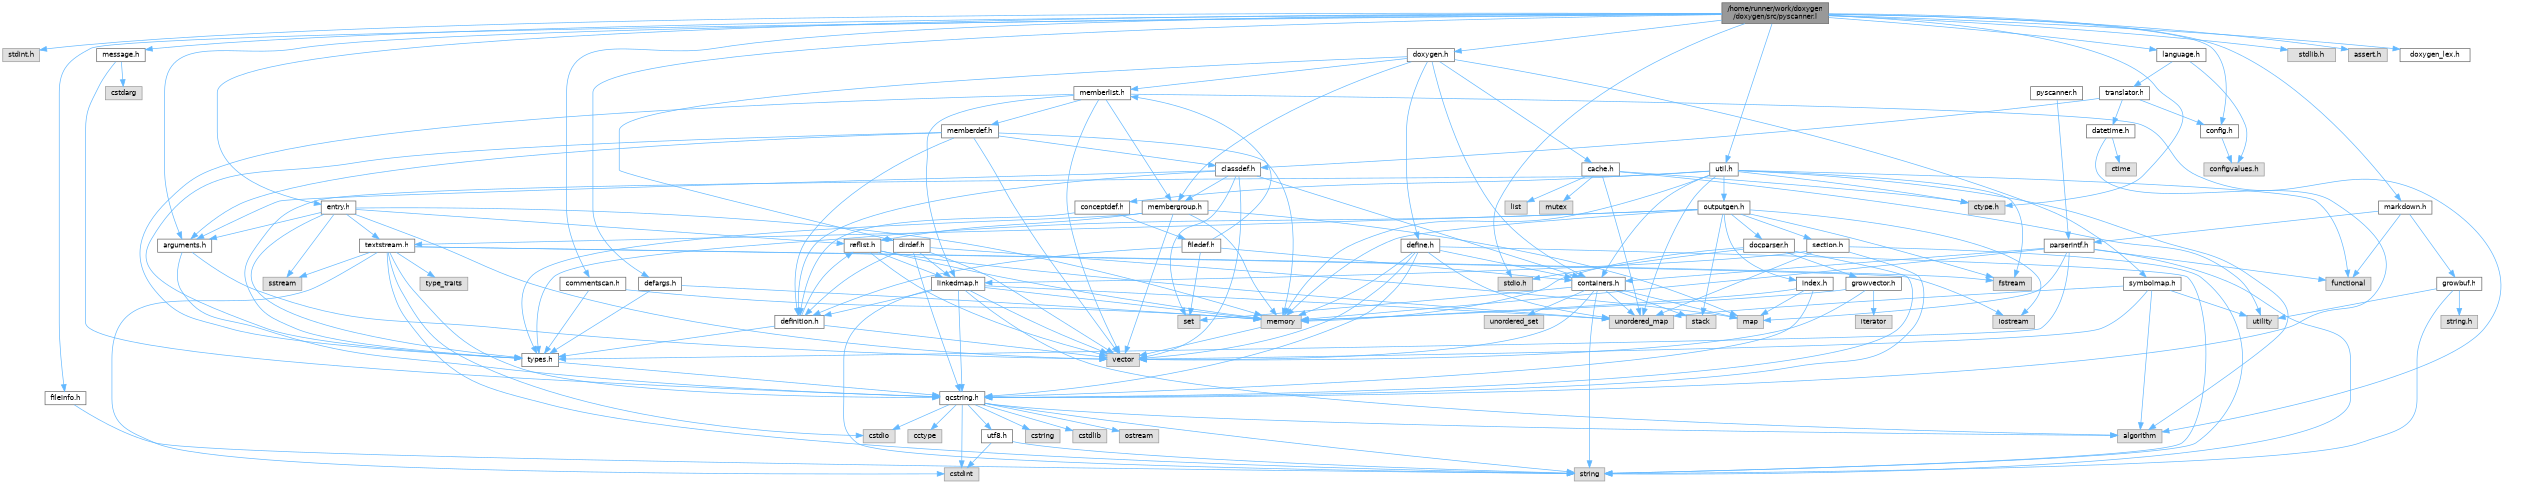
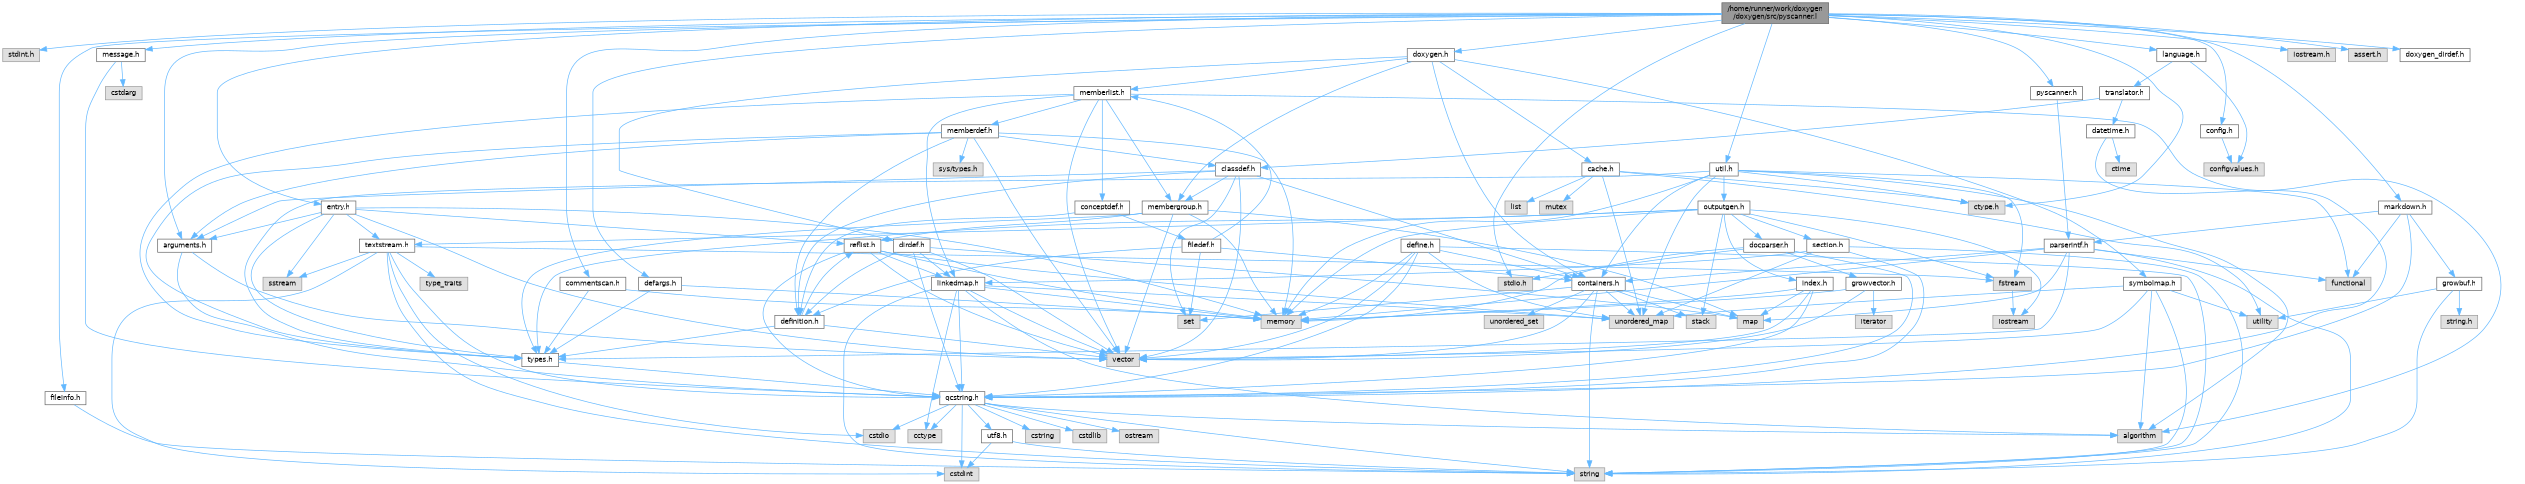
edge "/home/runner/work/doxygen /doxygen/src/pyscanner.l" -> "pyscanner.h": added
node "stdlib.h": label "stdlib.h" -> "iostream.h"
node "doxygen_lex.h": label "doxygen_lex.h" -> "doxygen_dirdef.h"
edge "translator.h" -> "config.h": removed
edge "doxygen.h" -> "define.h": removed
node "sys/types.h": added
edge "util.h" -> "conceptdef.h": now "memberlist.h" -> "conceptdef.h"
edge "textstream.h" -> "iostream": now "fstream" -> "iostream"
edge "linkedmap.h" -> "definition.h": now "linkedmap.h" -> "cctype"
edge "reflist.h" -> "qcstring.h": added
edge "memory" -> "vector": now "index.h" -> "vector"
edge "markdown.h" -> "qcstring.h": added
edge "symbolmap.h" -> "string": added
